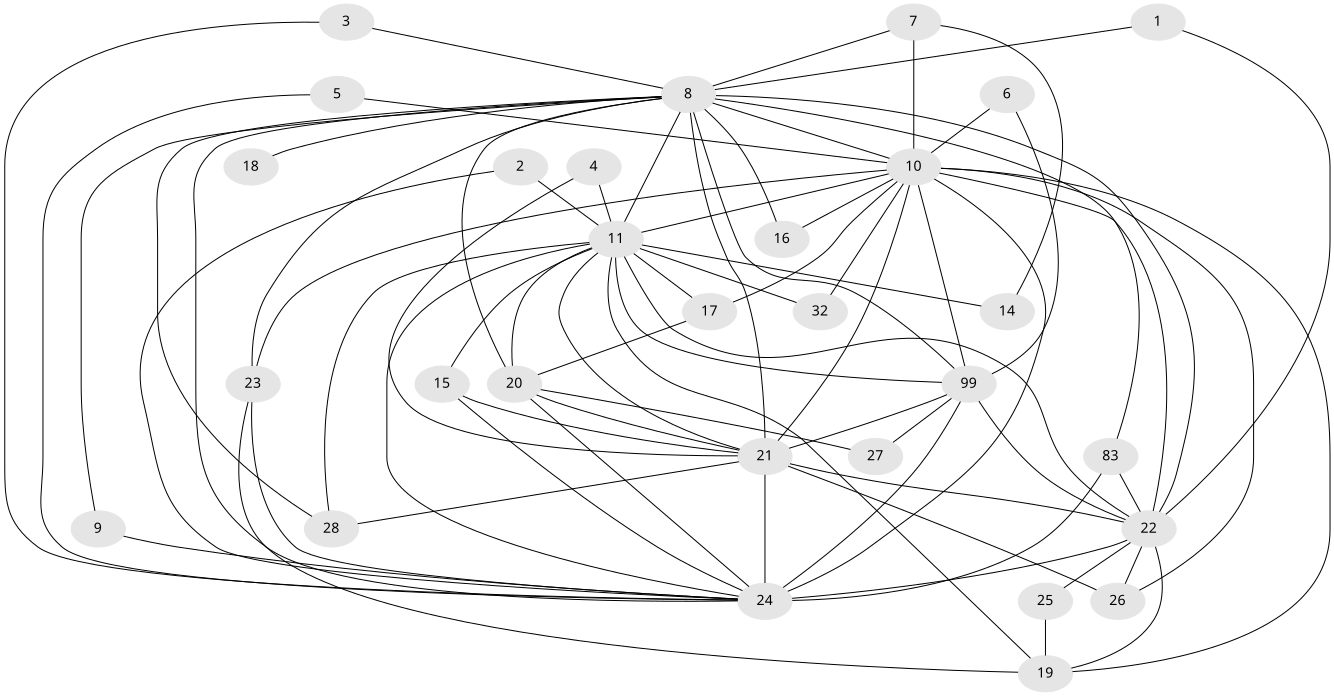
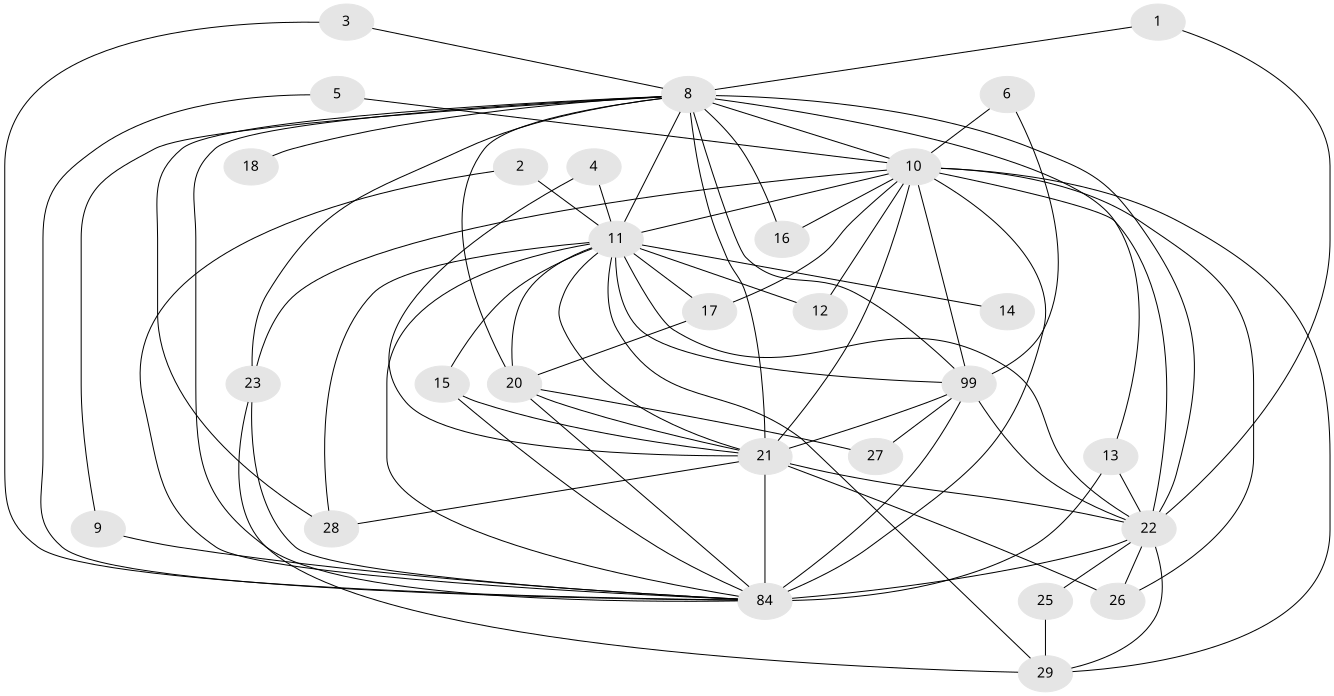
node "7": removed
node "32": label "32" -> "12"
node "83": label "83" -> "13"
node "24": label "24" -> "84"
node "19": label "19" -> "29"
